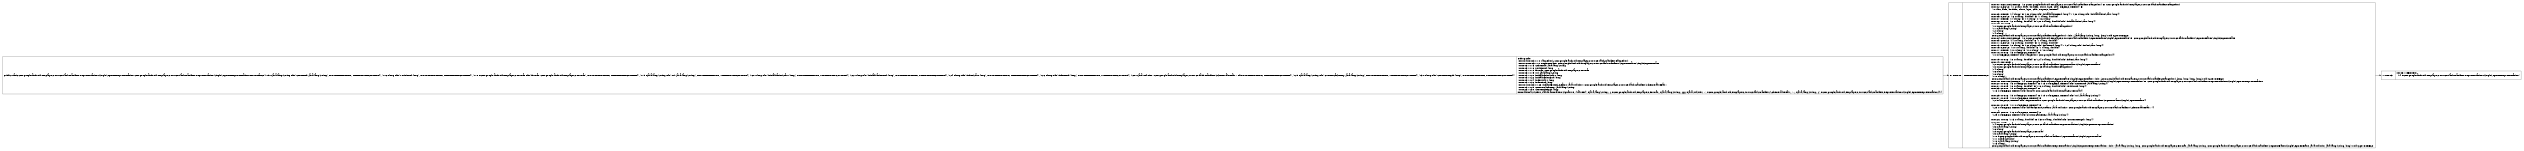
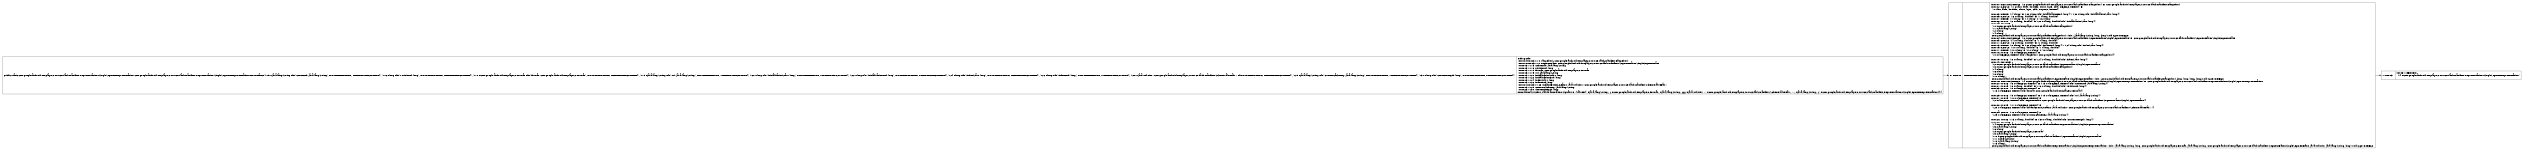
node "0: 0x0000": text "0x002e: MTH" -> "0x002e: INVOKE"
